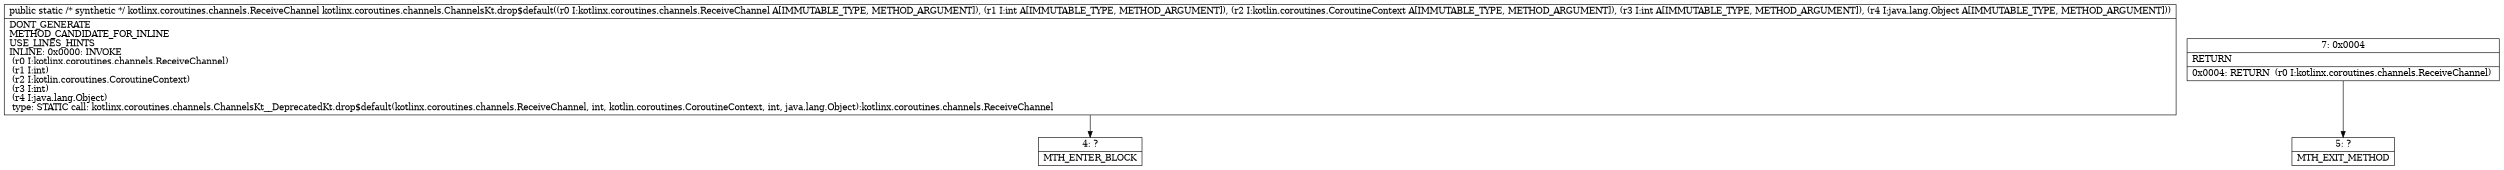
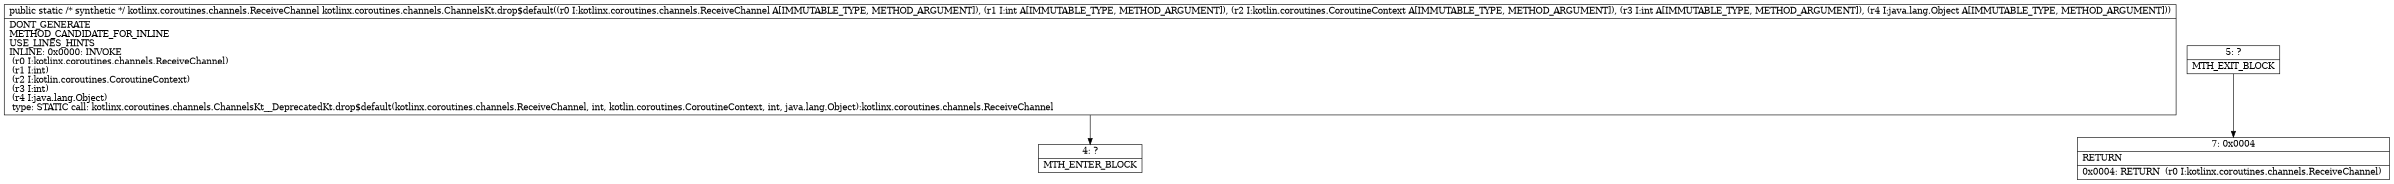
edge "7: 0x0004" -> "5: ?": reversed
node "5: ?": text "MTH_EXIT_METHOD" -> "MTH_EXIT_BLOCK"
